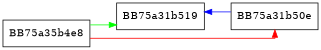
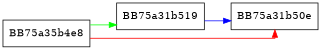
edge "BB75a31b50e" -> "BB75a31b519": reversed
